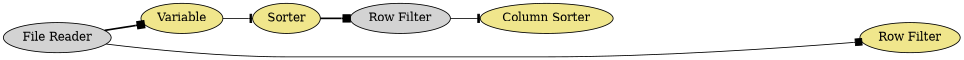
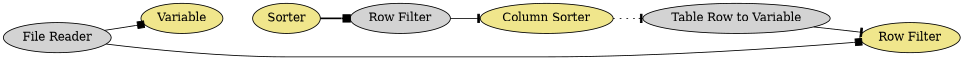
edge "Variable" -> "Sorter": removed
node "Table Row to Variable": added
edge "File Reader" -> "Variable": style bold -> solid
